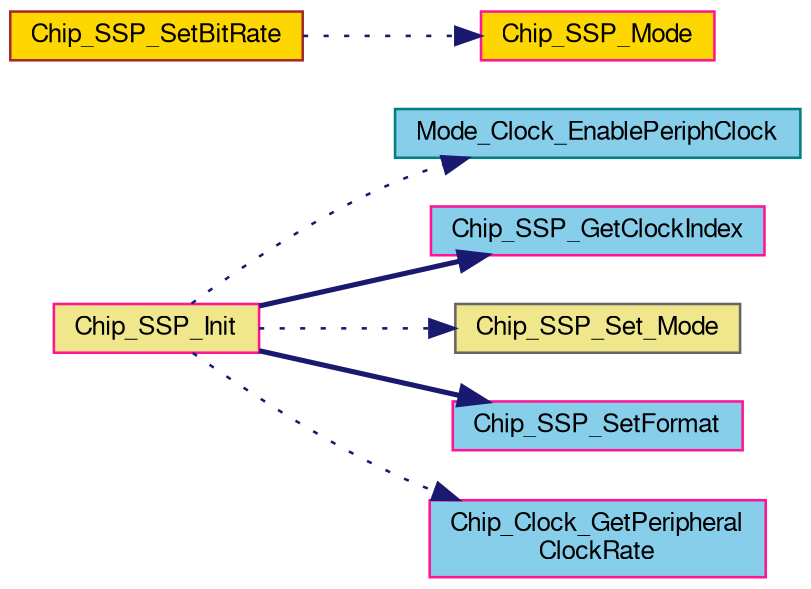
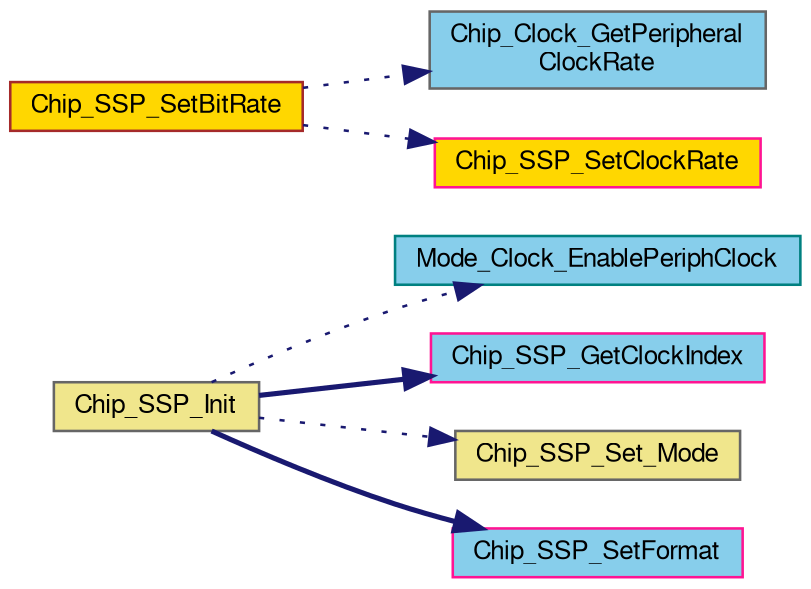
node "Chip_SSP_Mode": label "Chip_SSP_Mode" -> "Chip_SSP_SetClockRate"
node "Chip_SSP_Init": color deeppink -> gray40
edge "Chip_SSP_Init" -> "Chip_Clock_GetPeripheral ClockRate": now "Chip_SSP_SetBitRate" -> "Chip_Clock_GetPeripheral ClockRate"
node "Chip_Clock_GetPeripheral ClockRate": color deeppink -> gray40
